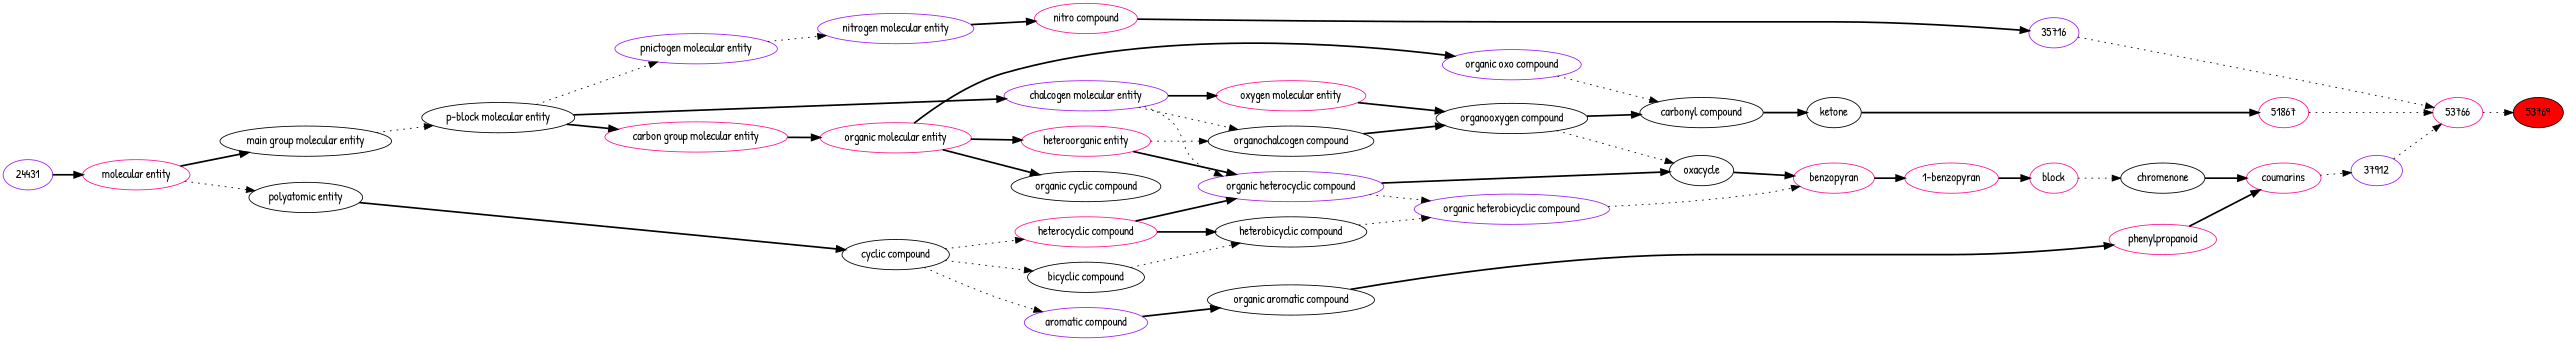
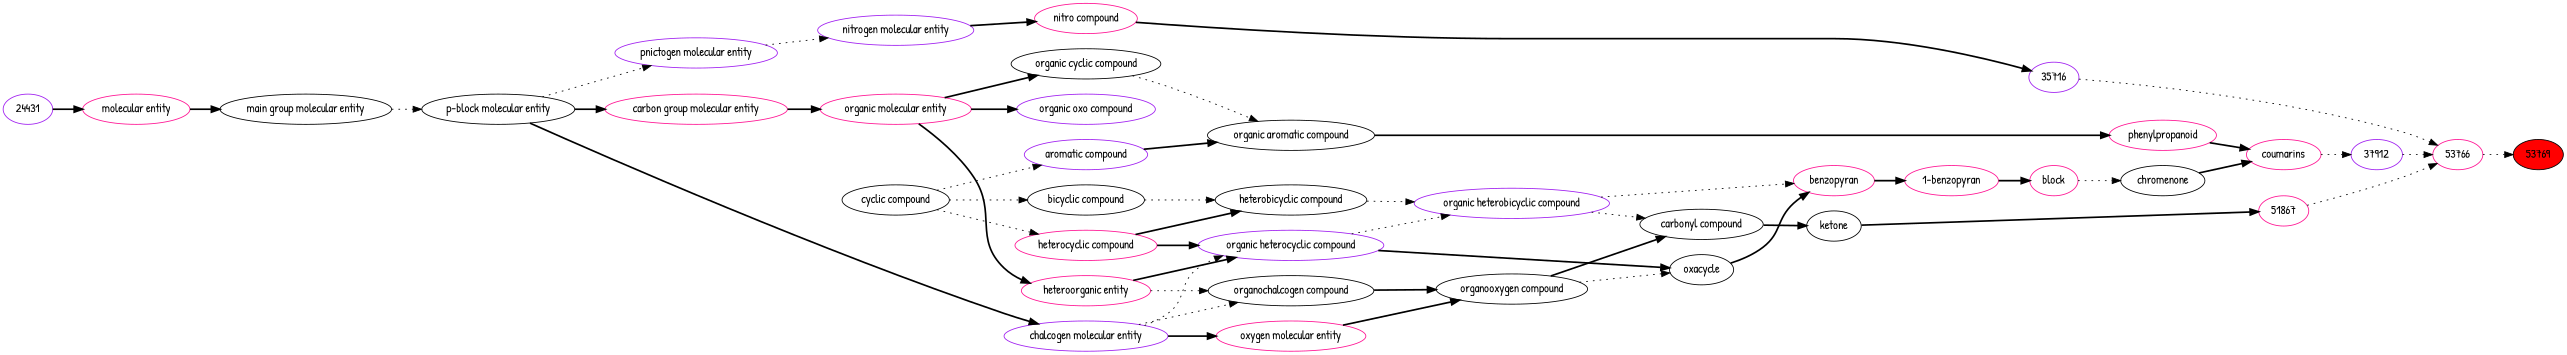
edge "organic oxo compound" -> "carbonyl compound": now "organic heterobicyclic compound" -> "carbonyl compound"
edge "organic cyclic compound" -> "organic aromatic compound": added
node "polyatomic entity": removed
